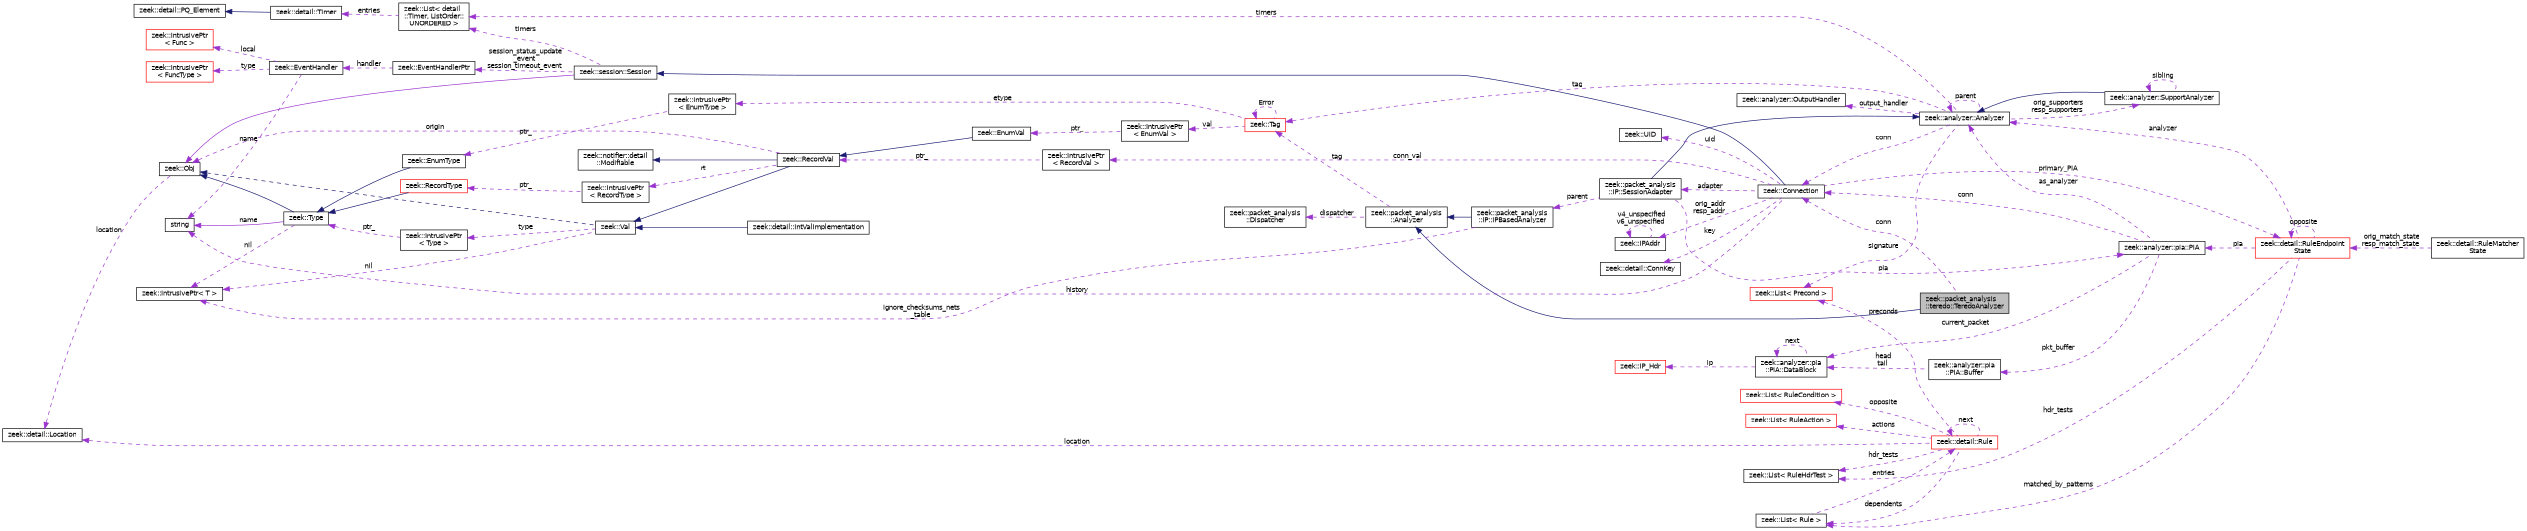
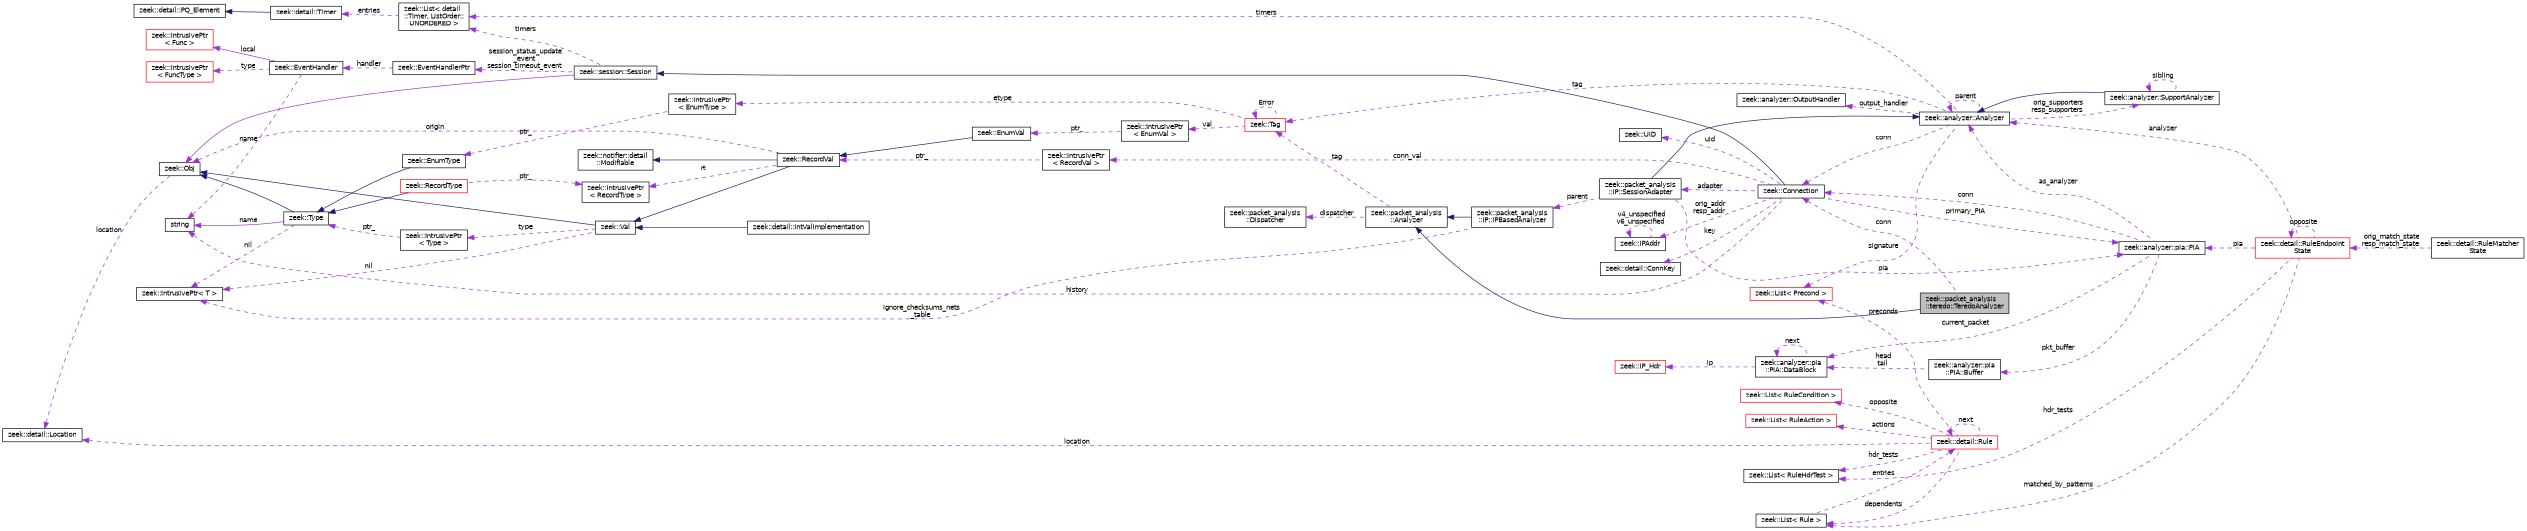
edge "zeek::EventHandler" -> "zeek::IntrusivePtr < Func >": style dashed -> solid
edge "zeek::Connection" -> "zeek::detail::RuleEndpoint State": now "zeek::Connection" -> "zeek::analyzer::pia::PIA"
edge "zeek::IntrusivePtr < RecordType >" -> "zeek::RecordType": reversed
edge "zeek::Val" -> "zeek::Obj": style dashed -> solid
